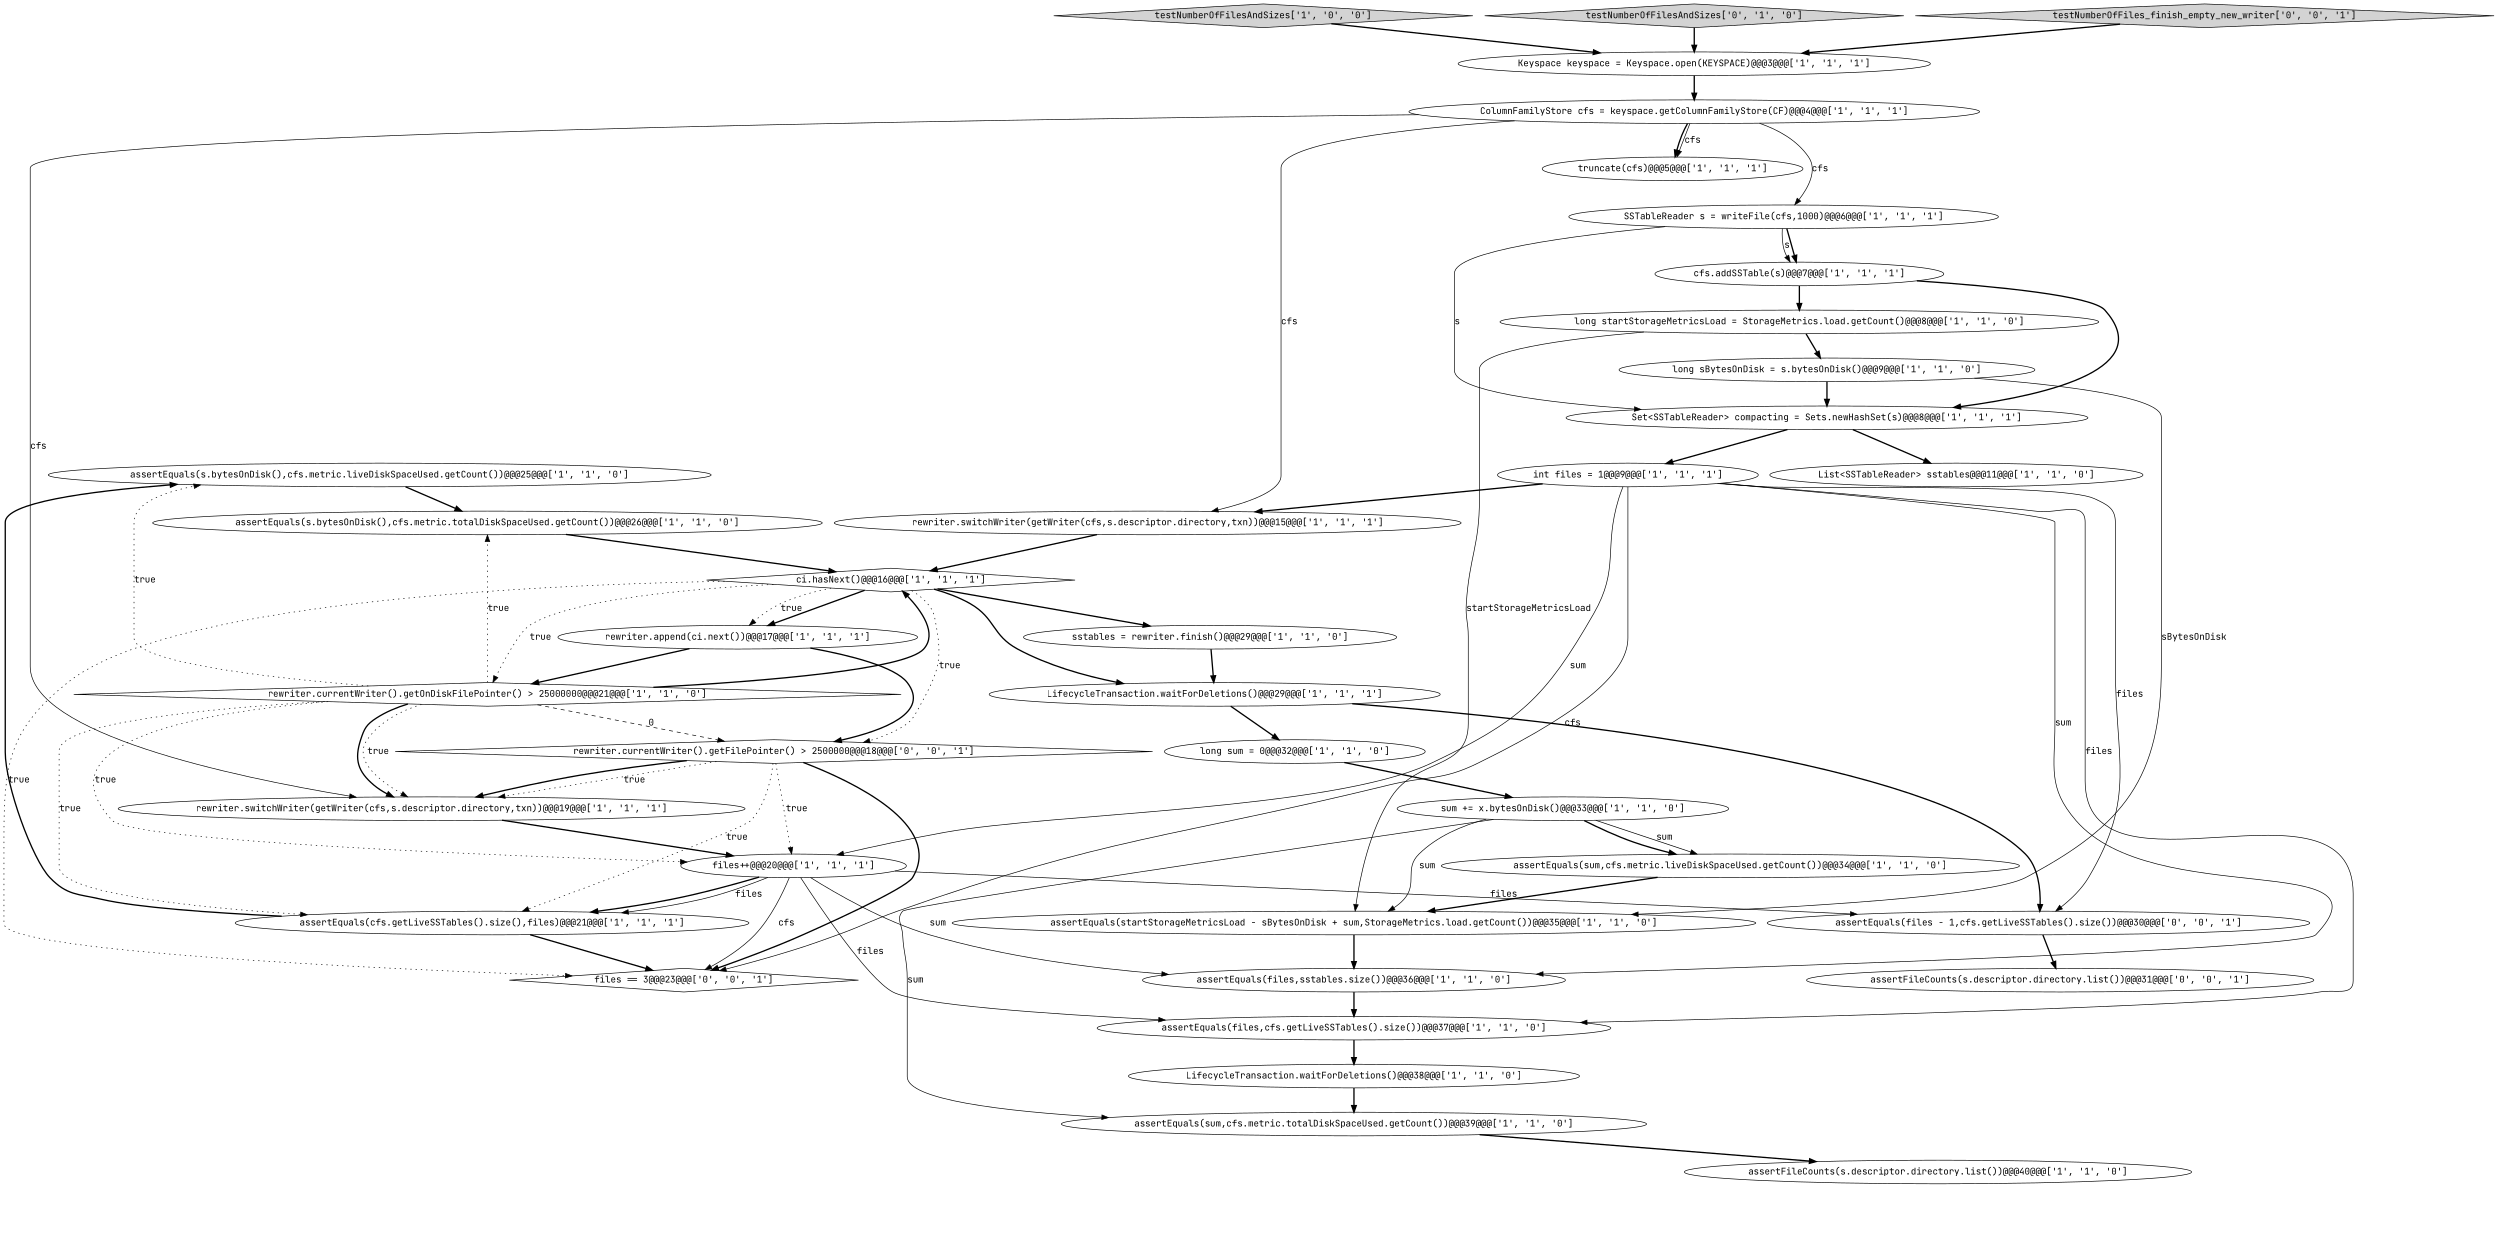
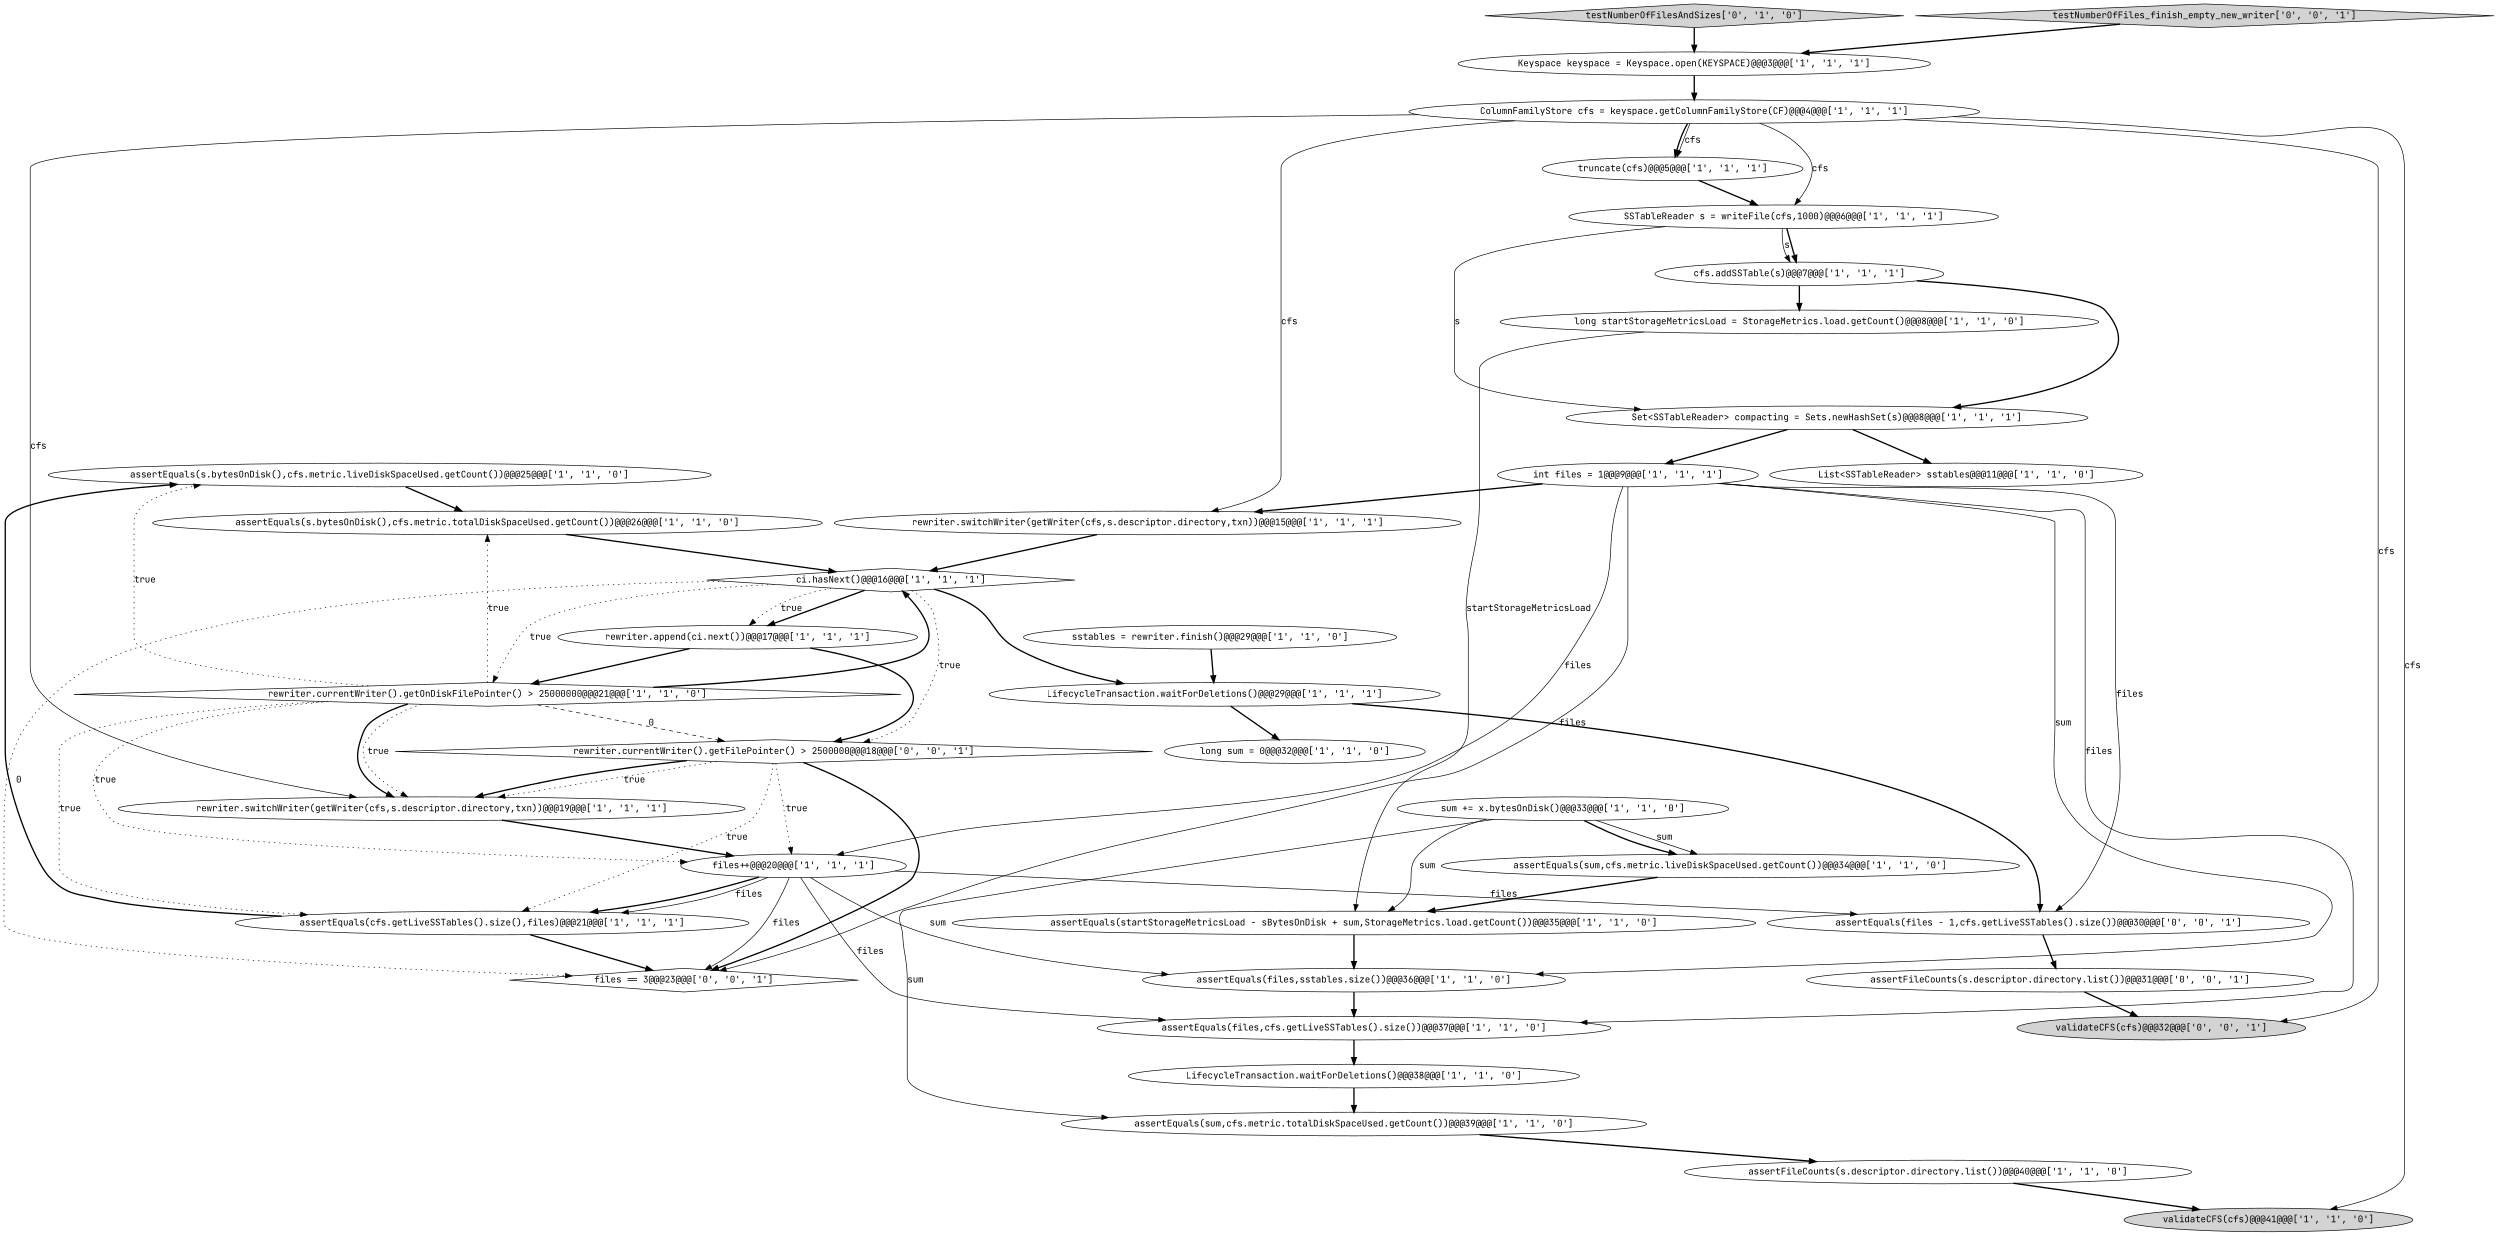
node "testNumberOfFilesAndSizes['1', '0', '0']": removed
edge "truncate(cfs)@@@5@@@['1', '1', '1']" -> "SSTableReader s = writeFile(cfs,1000)@@@6@@@['1', '1', '1']": added
node "long sBytesOnDisk = s.bytesOnDisk()@@@9@@@['1', '1', '0']": removed
edge "ci.hasNext()@@@16@@@['1', '1', '1']" -> "sstables = rewriter.finish()@@@29@@@['1', '1', '0']": removed
edge "int files = 1@@@9@@@['1', '1', '1']" -> "files++@@@20@@@['1', '1', '1']": label "sum" -> "files"
edge "int files = 1@@@9@@@['1', '1', '1']" -> "files == 3@@@23@@@['0', '0', '1']": label "cfs" -> "files"
edge "ci.hasNext()@@@16@@@['1', '1', '1']" -> "files == 3@@@23@@@['0', '0', '1']": label "true" -> "0"
edge "long sum = 0@@@32@@@['1', '1', '0']" -> "sum += x.bytesOnDisk()@@@33@@@['1', '1', '0']": removed
edge "files++@@@20@@@['1', '1', '1']" -> "files == 3@@@23@@@['0', '0', '1']": label "cfs" -> "files"
node "validateCFS(cfs)@@@32@@@['0', '0', '1']": added
node "validateCFS(cfs)@@@41@@@['1', '1', '0']": added
